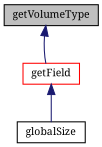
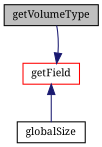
edge "getField" -> "getVolumeType": reversed
